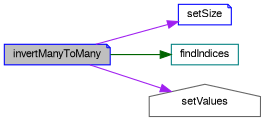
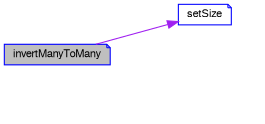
node "findIndices": removed
node "setValues": removed
